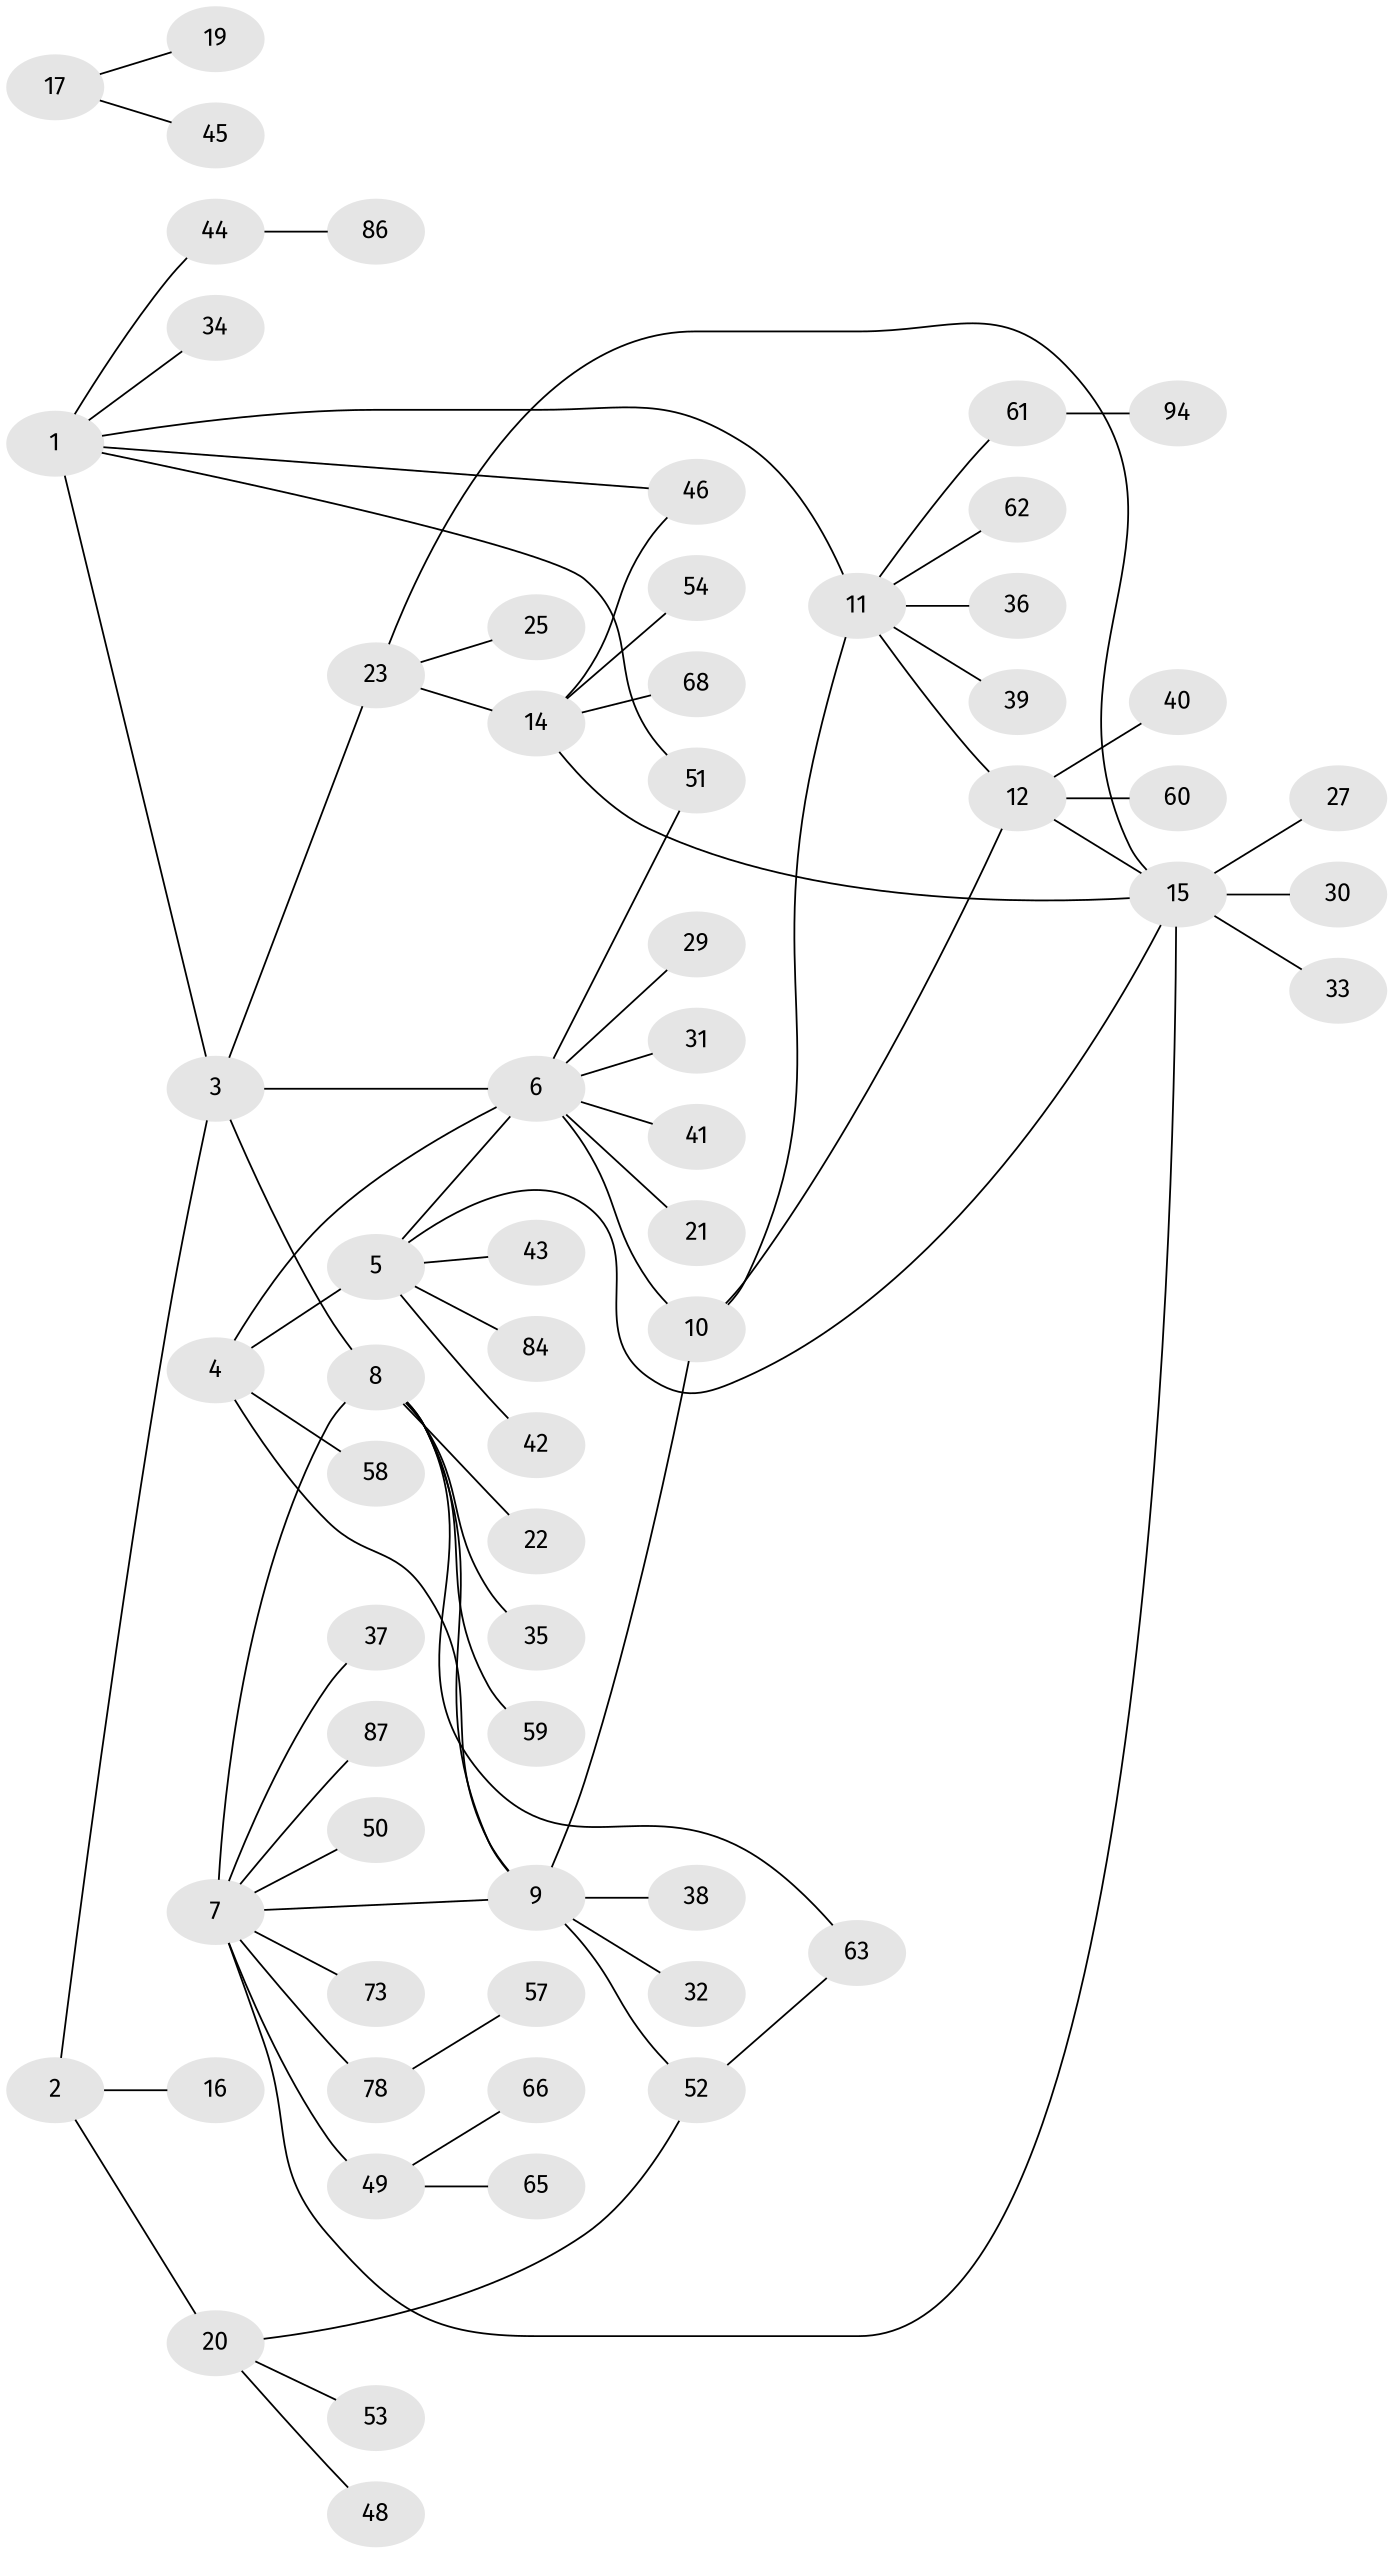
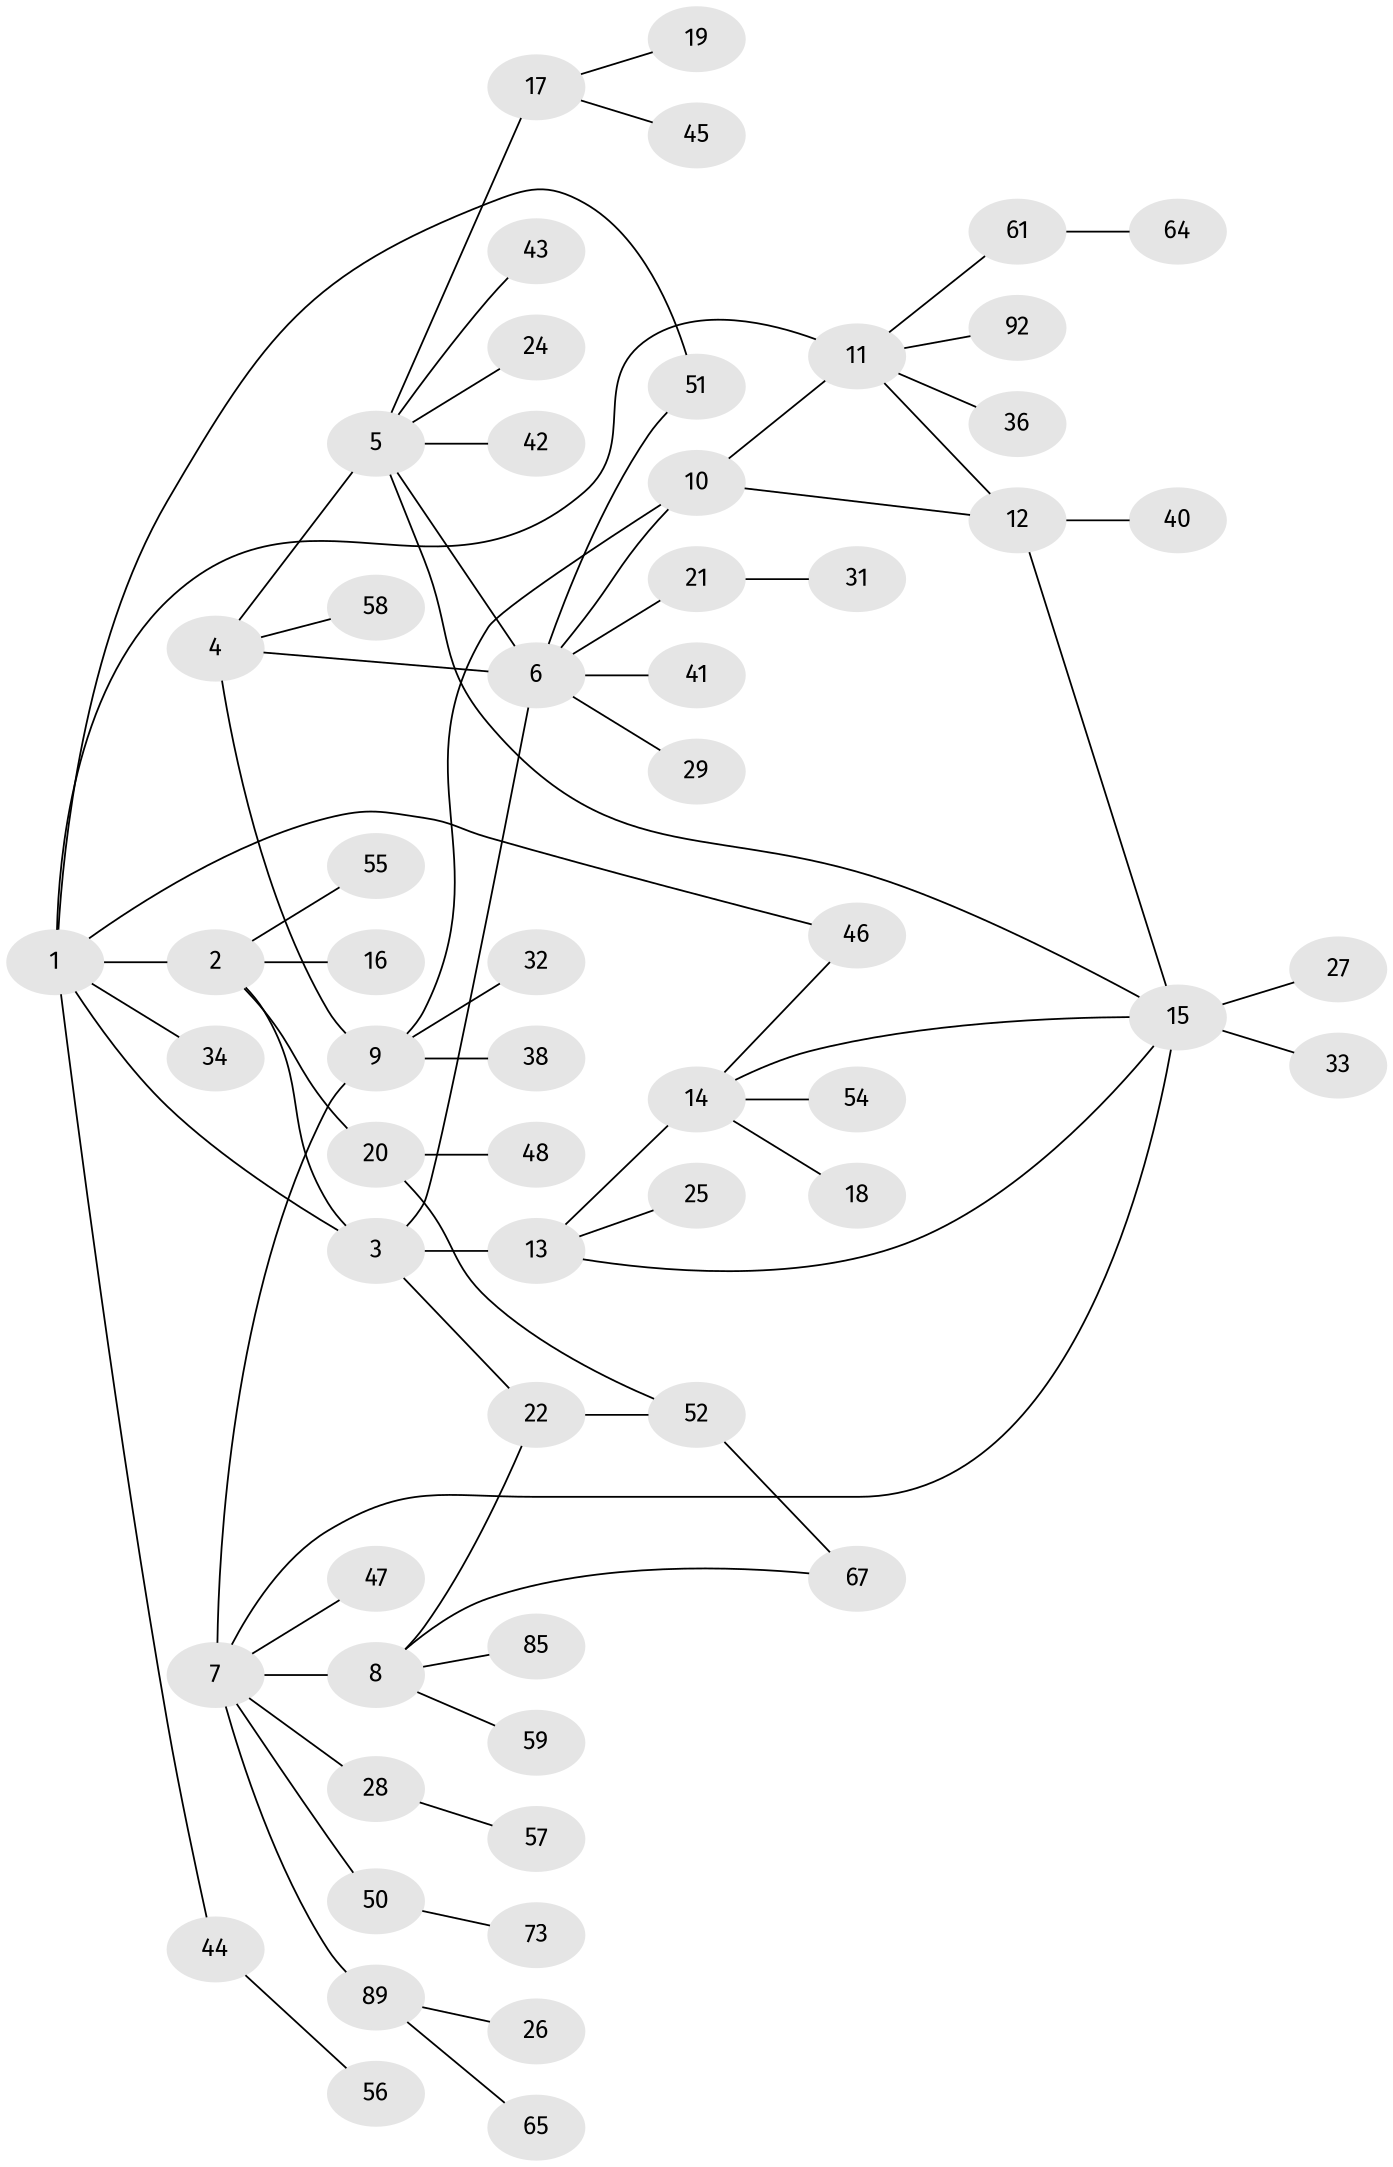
node "86": label "86" -> "56"
edge "17" -- "5": added
node "94": label "94" -> "64"
node "62": label "62" -> "92"
node "23": label "23" -> "13"
node "68": label "68" -> "18"
node "39": removed
node "60": removed
node "55": added
node "30": removed
edge "1" -- "2": added
edge "31" -- "6": now "31" -- "21"
edge "3" -- "8": now "3" -- "22"
node "84": label "84" -> "24"
edge "8" -- "9": removed
node "37": removed
node "35": label "35" -> "85"
node "87": label "87" -> "47"
edge "7" -- "73": now "50" -- "73"
node "63": label "63" -> "67"
edge "9" -- "52": now "22" -- "52"
node "78": label "78" -> "28"
node "66": label "66" -> "26"
node "49": label "49" -> "89"
node "53": removed
